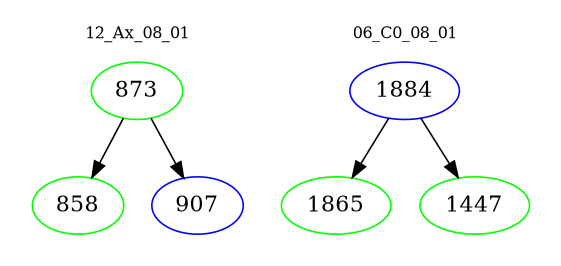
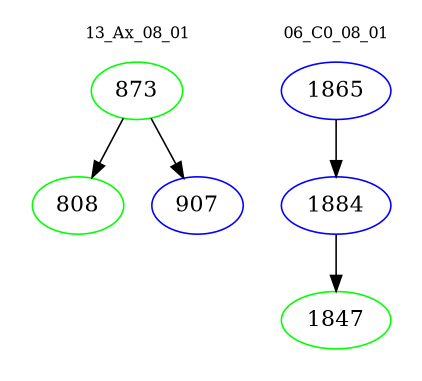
cluster "12_Ax_08_01": label "12_Ax_08_01" -> "13_Ax_08_01"
edge "1884" -> "1865": reversed
node "858": label "858" -> "808"
node "1865": color green -> blue
node "1447": label "1447" -> "1847"
